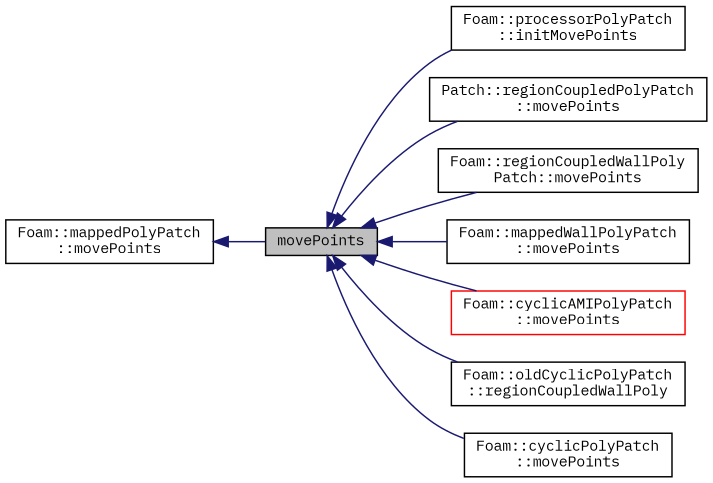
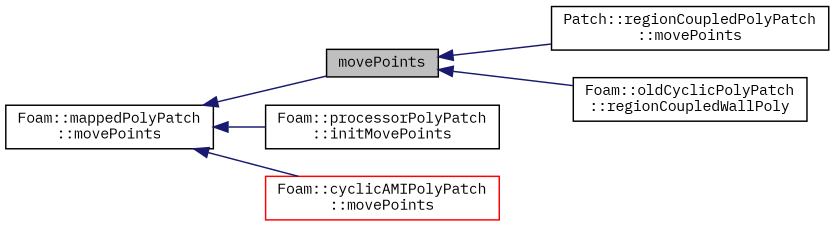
edge "Foam::processorPolyPatch ::initMovePoints" -> "movePoints": now "Foam::processorPolyPatch ::initMovePoints" -> "Foam::mappedPolyPatch ::movePoints"
node "Foam::regionCoupledWallPoly Patch::movePoints": removed
node "Foam::mappedWallPolyPatch ::movePoints": removed
edge "Foam::cyclicAMIPolyPatch ::movePoints" -> "movePoints": now "Foam::cyclicAMIPolyPatch ::movePoints" -> "Foam::mappedPolyPatch ::movePoints"
node "Foam::cyclicPolyPatch ::movePoints": removed
